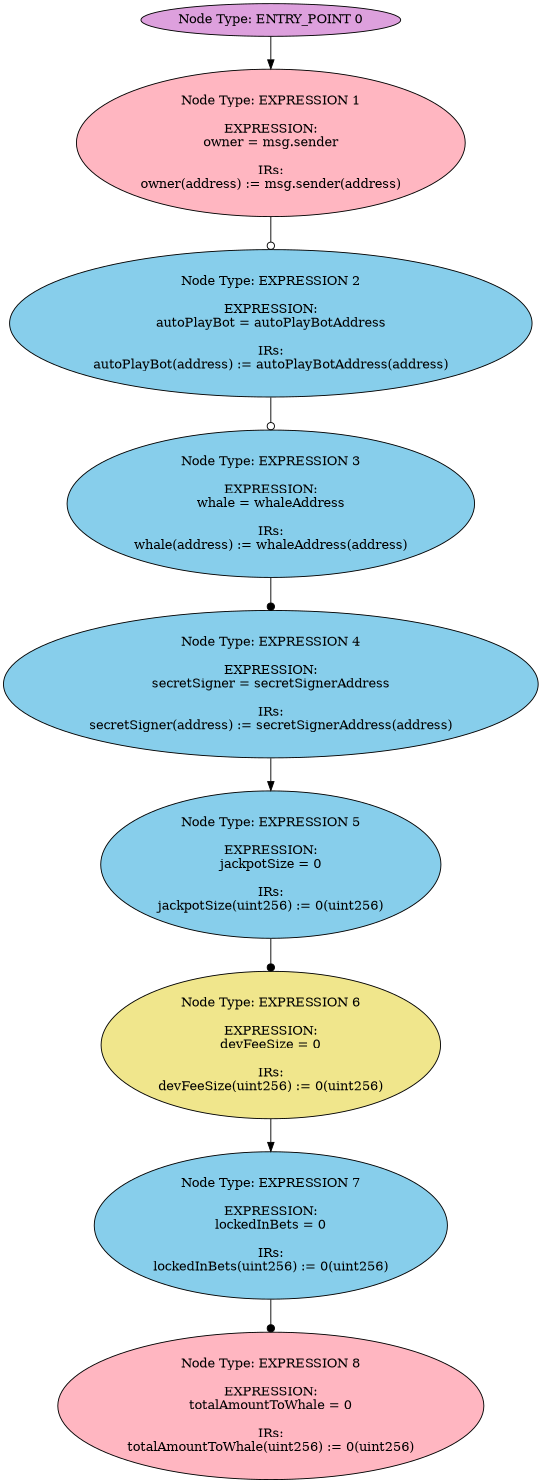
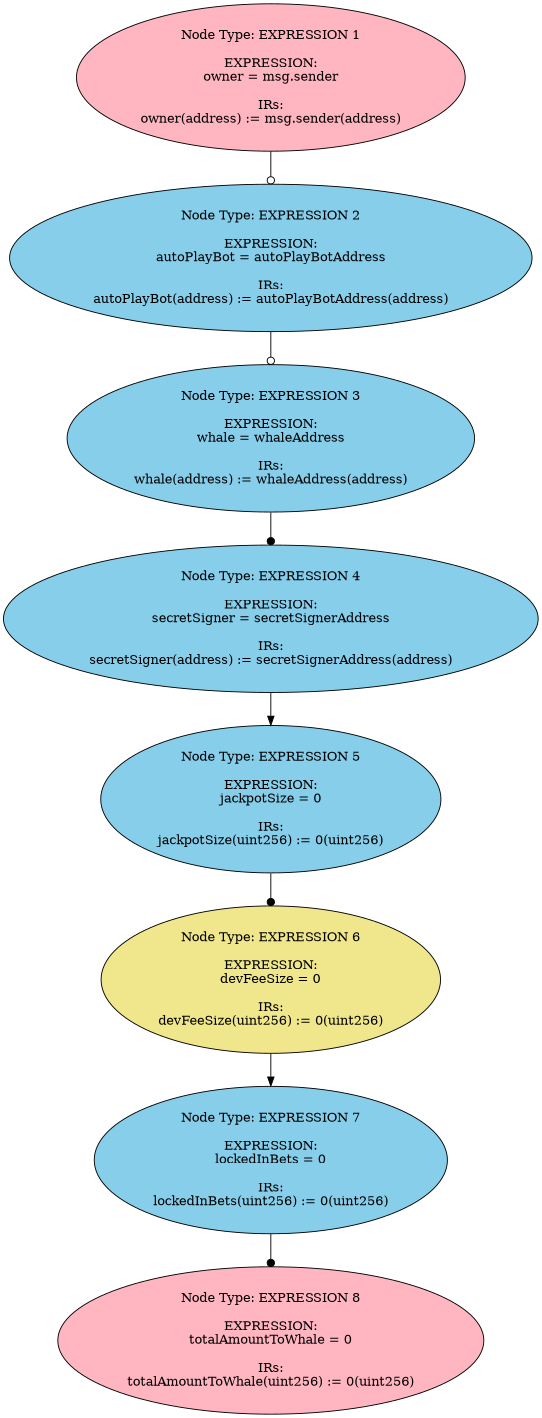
node "Node Type: ENTRY_POINT 0": removed
